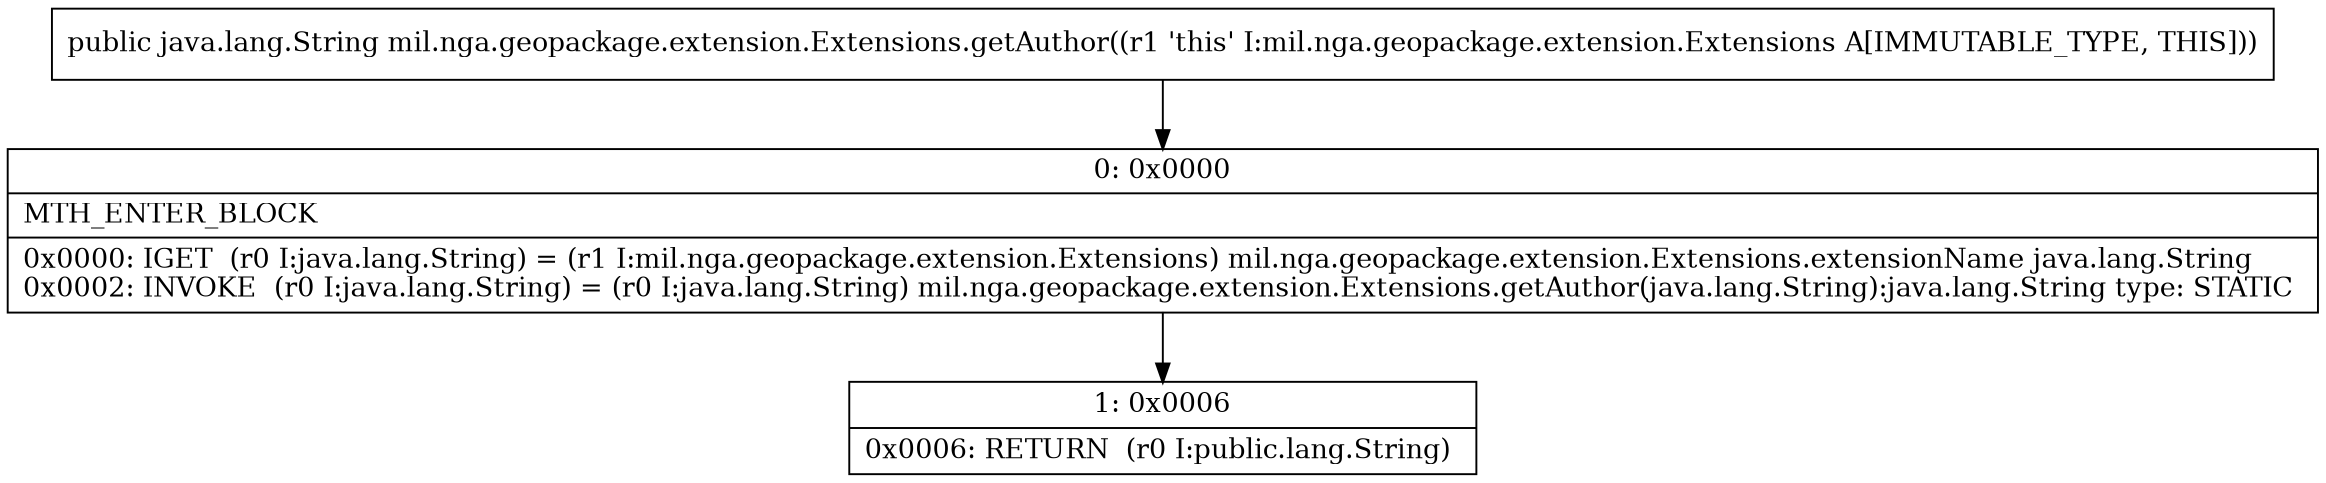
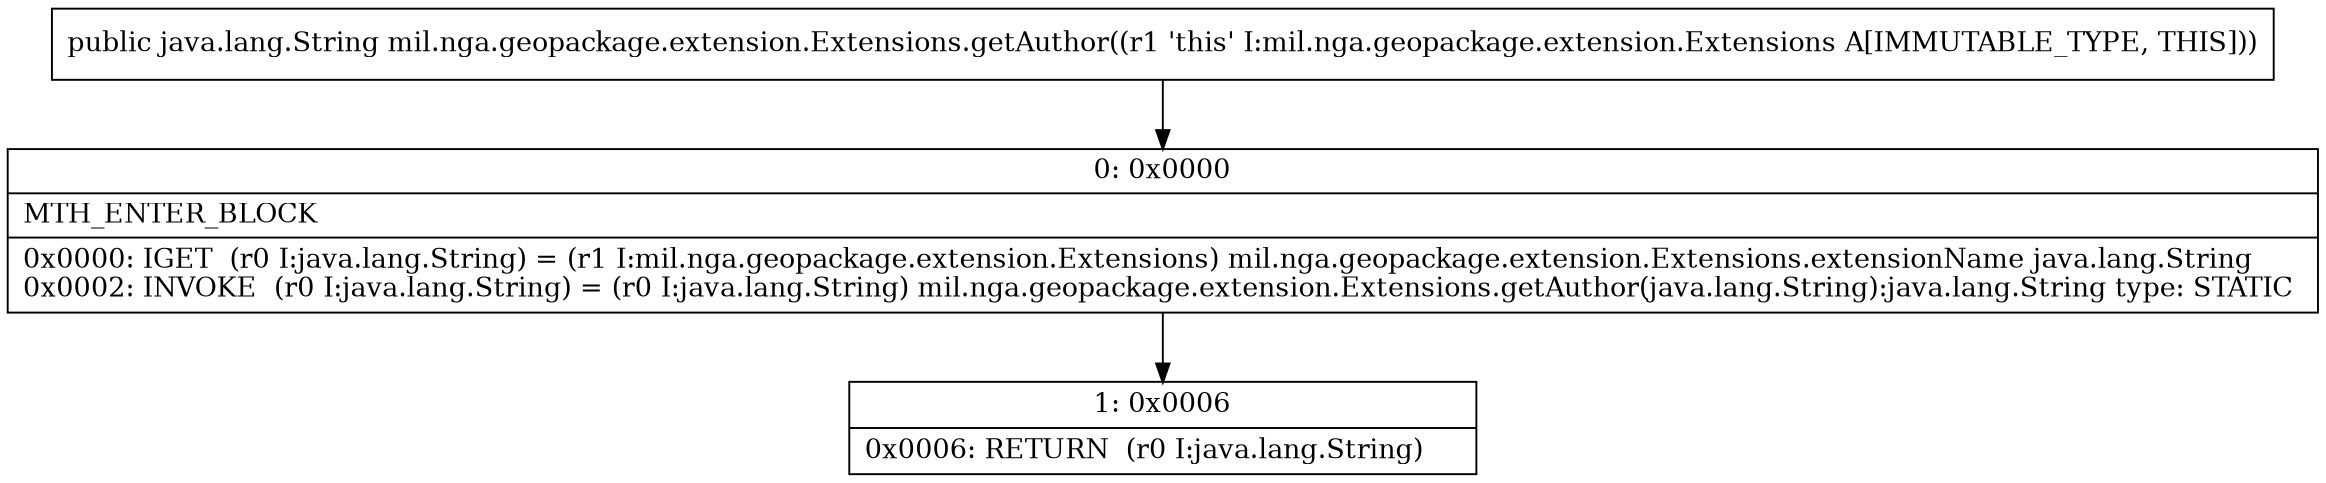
node "1: 0x0006": text "0x0006: RETURN  (r0 I:public.lang.String)" -> "0x0006: RETURN  (r0 I:java.lang.String)"
